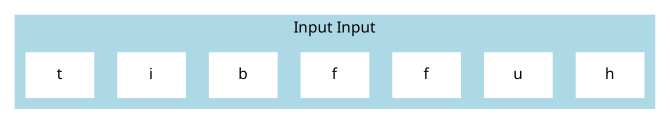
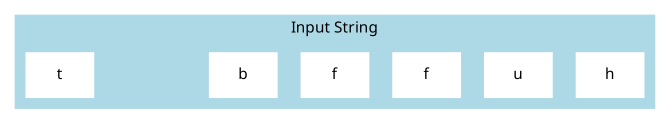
cluster "Input Input": label "Input Input" -> "Input String"
node "i": removed
